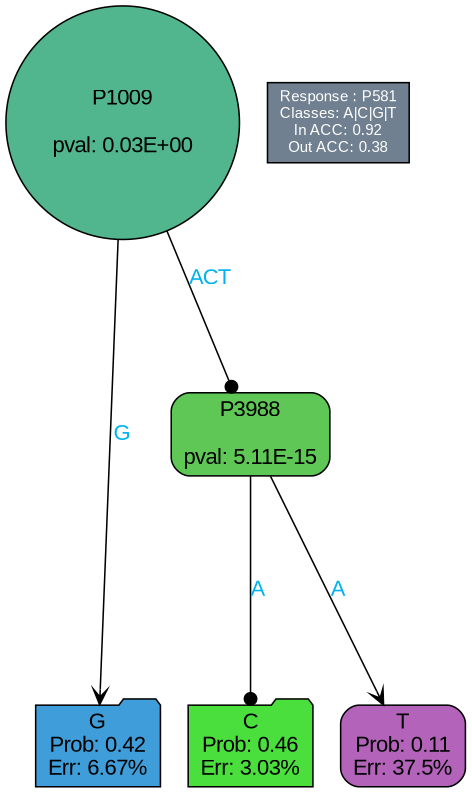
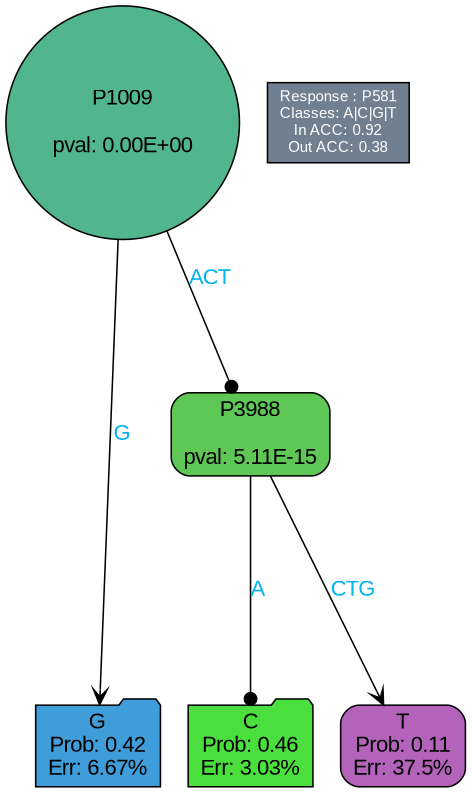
node "P1009 pval: 0.03E+00": label "P1009 pval: 0.03E+00" -> "P1009 pval: 0.00E+00"
edge "P3988 pval: 5.11E-15" -> "T Prob: 0.11 Err: 37.5%": label "A" -> "CTG"
